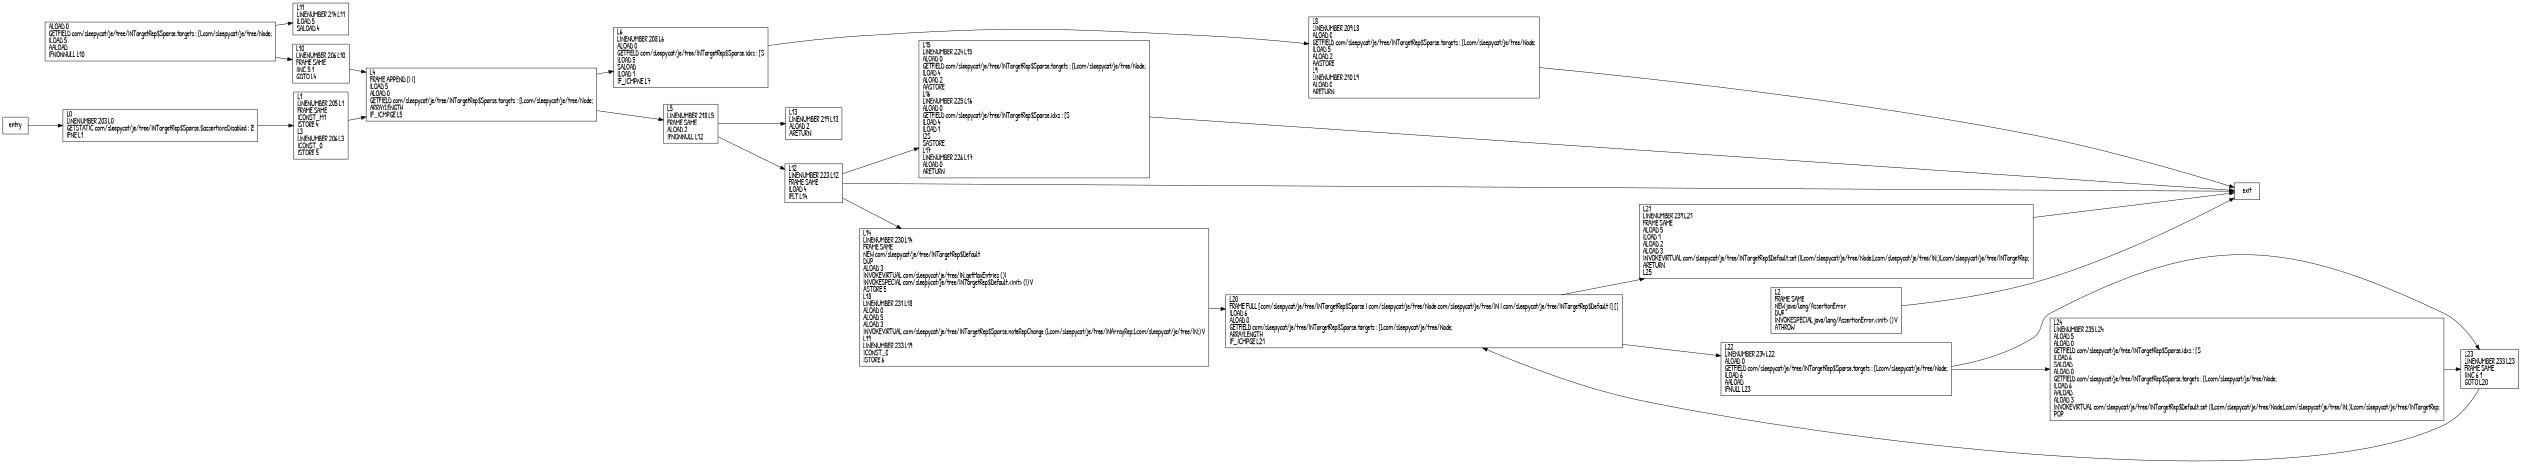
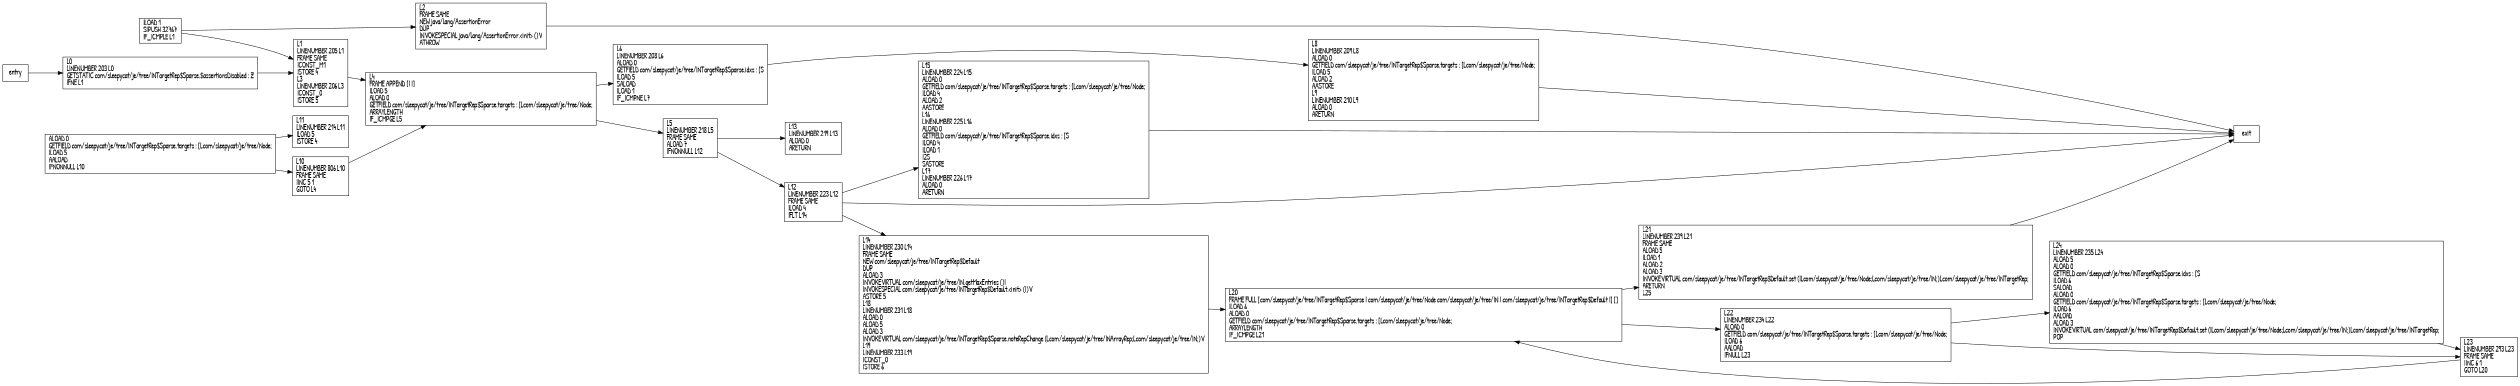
node "L11 LINENUMBER 214 L11 ILOAD 5 SALOAD 4": label "L11 LINENUMBER 214 L11 ILOAD 5 SALOAD 4" -> "L11 LINENUMBER 214 L11 ILOAD 5 ISTORE 4"
node "ILOAD 1 SIPUSH 32767 IF_ICMPLE L1": added
node "L10 LINENUMBER 206 L10 FRAME SAME IINC 5 1 GOTO L4": label "L10 LINENUMBER 206 L10 FRAME SAME IINC 5 1 GOTO L4" -> "L10 LINENUMBER 806 L10 FRAME SAME IINC 5 1 GOTO L4"
node "L5 LINENUMBER 218 L5 FRAME SAME ALOAD 2 IFNONNULL L12": label "L5 LINENUMBER 218 L5 FRAME SAME ALOAD 2 IFNONNULL L12" -> "L5 LINENUMBER 218 L5 FRAME SAME ALOAD 7 IFNONNULL L12"
node "L13 LINENUMBER 219 L13 ALOAD 2 ARETURN": label "L13 LINENUMBER 219 L13 ALOAD 2 ARETURN" -> "L13 LINENUMBER 219 L13 ALOAD 0 ARETURN"
node "L23 LINENUMBER 233 L23 FRAME SAME IINC 6 1 GOTO L20": label "L23 LINENUMBER 233 L23 FRAME SAME IINC 6 1 GOTO L20" -> "L23 LINENUMBER 293 L23 FRAME SAME IINC 6 1 GOTO L20"
